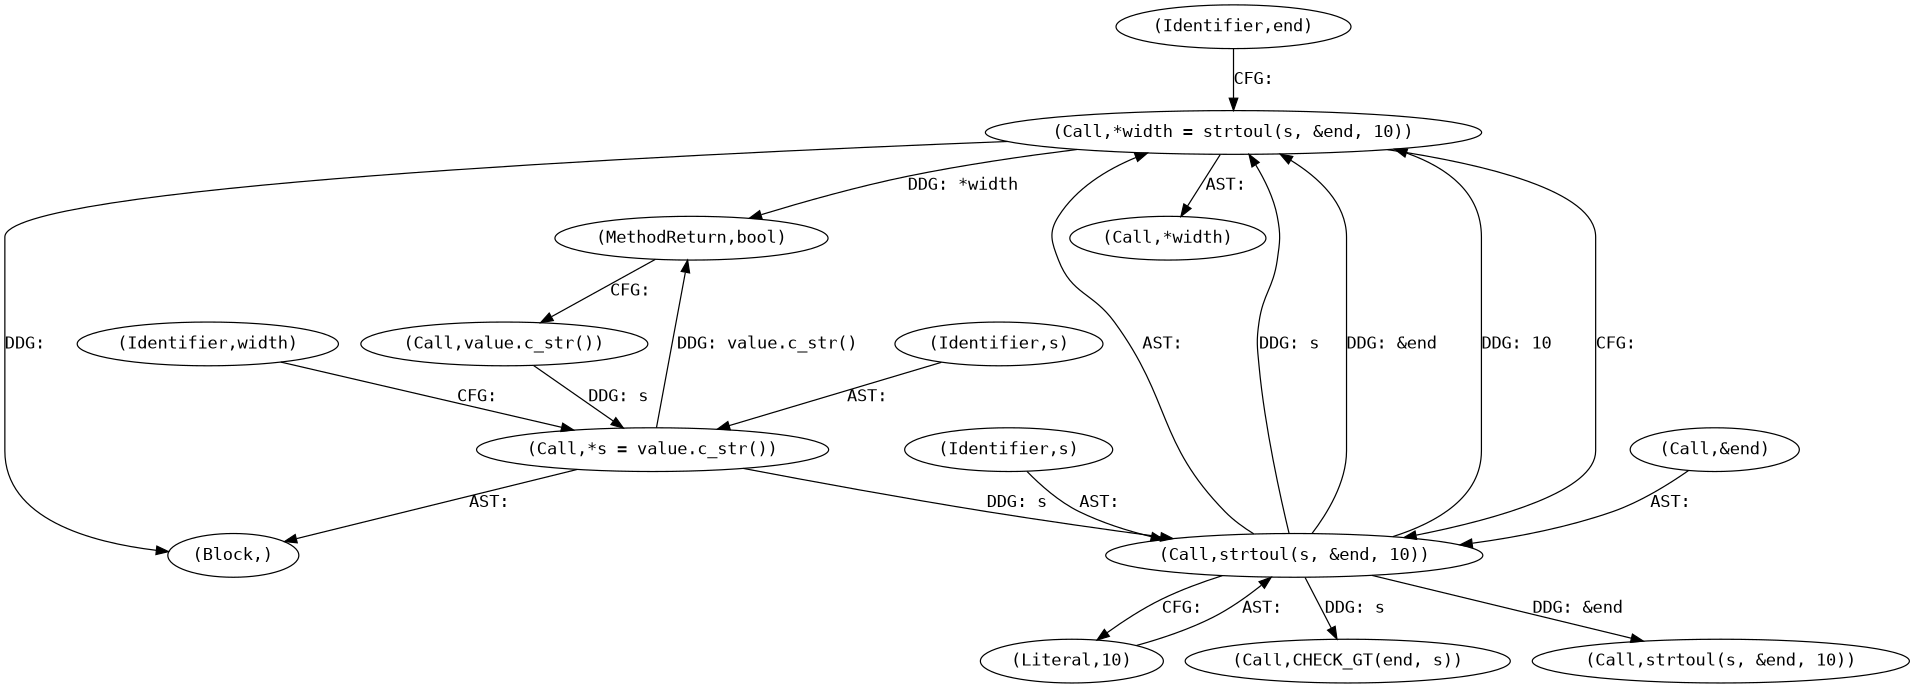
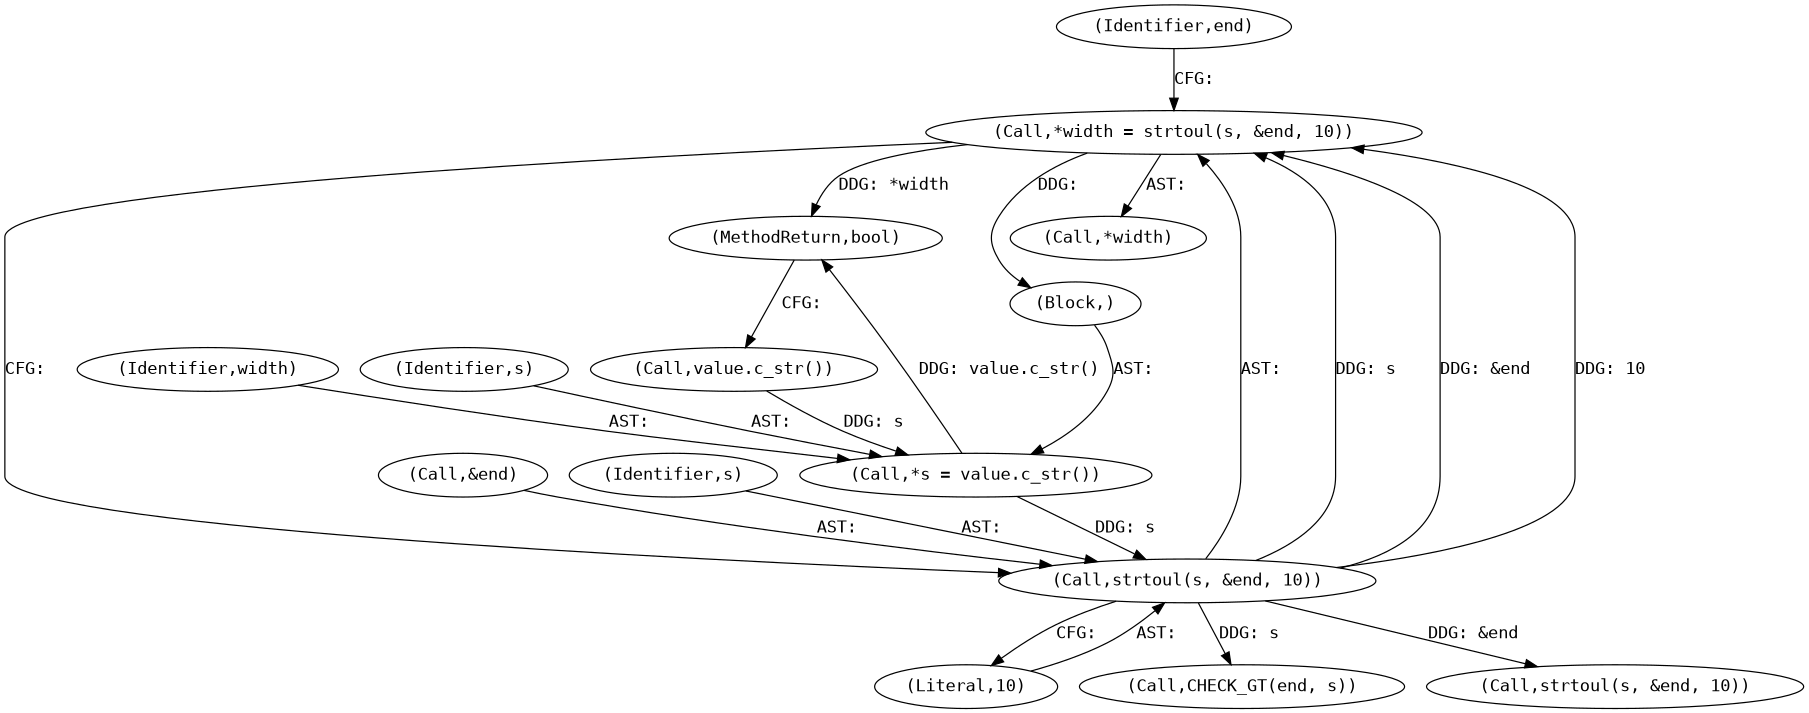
edge "(Identifier,width)" -> "(Call,*s = value.c_str())": label "CFG: " -> "AST: "
edge "(Call,*s = value.c_str())" -> "(Block,)": reversed
